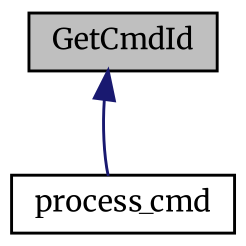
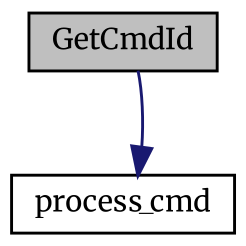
edge "process_cmd" -> "GetCmdId": reversed
